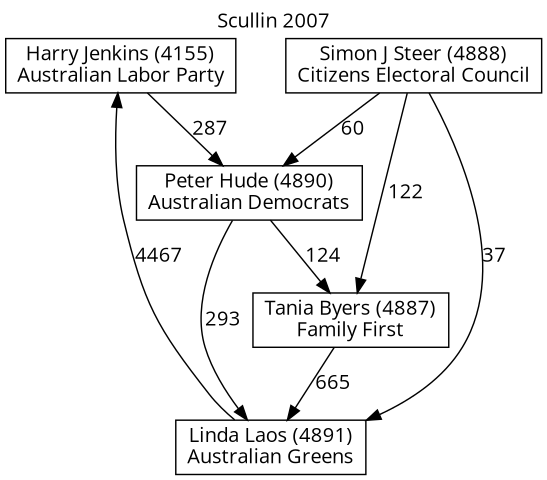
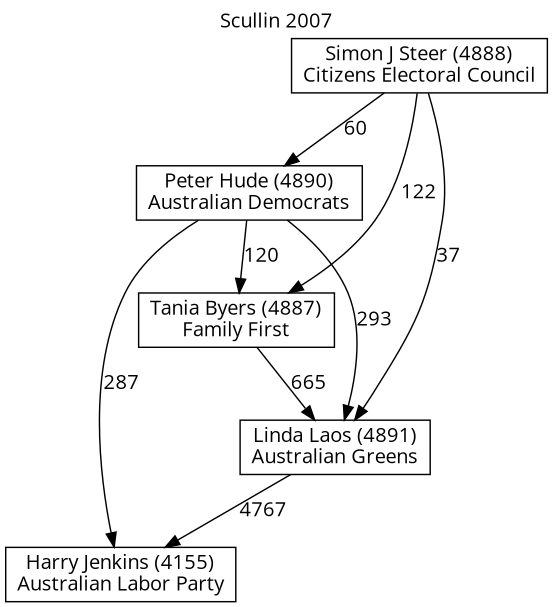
edge "Harry Jenkins (4155) Australian Labor Party" -> "Peter Hude (4890) Australian Democrats": reversed
edge "Linda Laos (4891) Australian Greens" -> "Harry Jenkins (4155) Australian Labor Party": label "4467" -> "4767"
edge "Peter Hude (4890) Australian Democrats" -> "Tania Byers (4887) Family First": label "124" -> "120"
